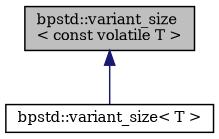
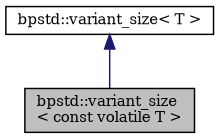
edge "bpstd::variant_size< T >" -> "bpstd::variant_size < const volatile T >": reversed
